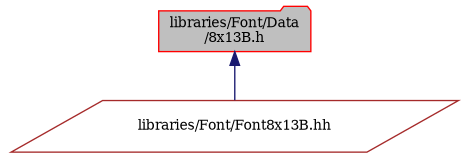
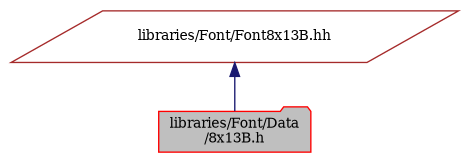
edge "libraries/Font/Font8x13B.hh" -> "libraries/Font/Data /8x13B.h": reversed
